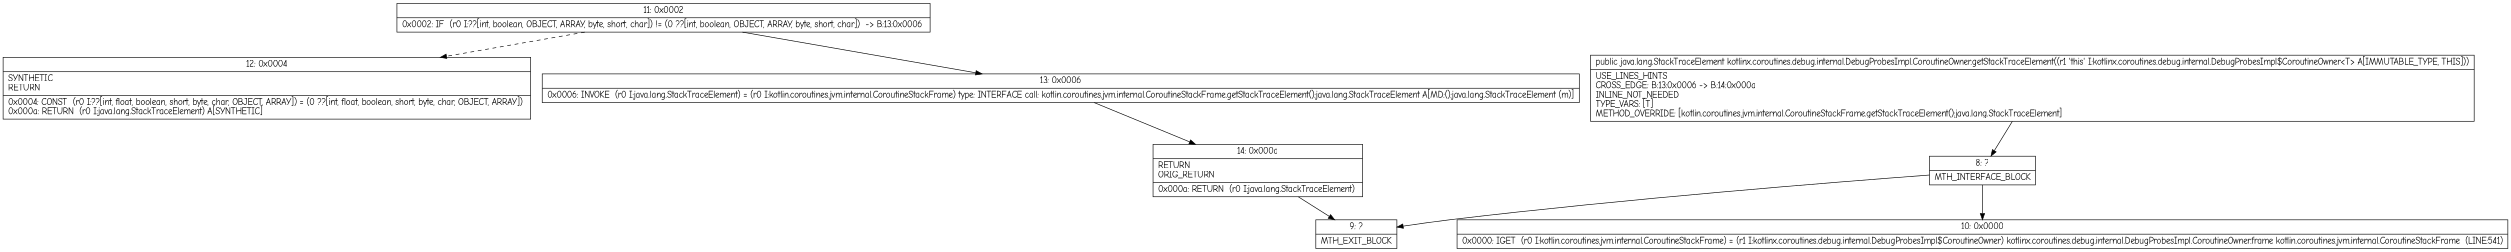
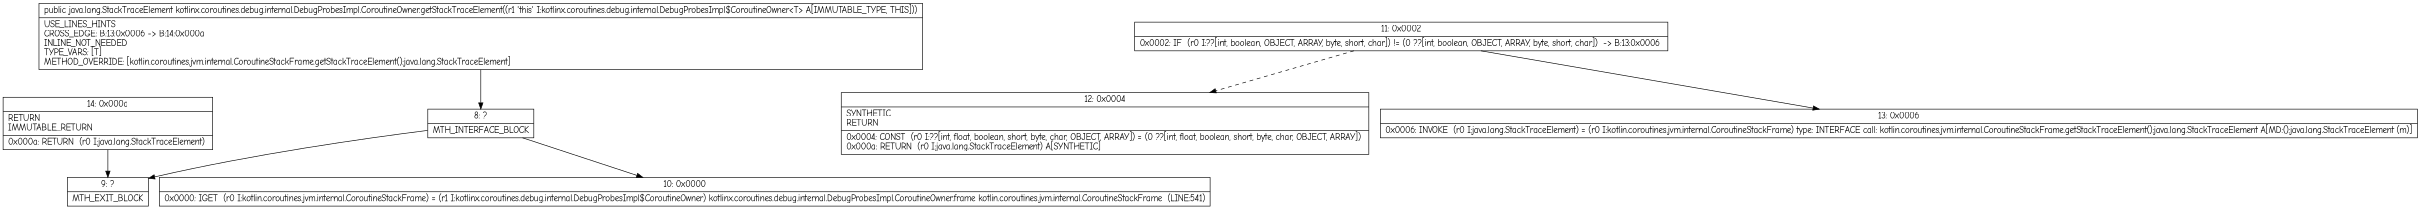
edge "13: 0x0006" -> "14: 0x000a": removed
node "14: 0x000a": text "ORIG_RETURN" -> "IMMUTABLE_RETURN"
